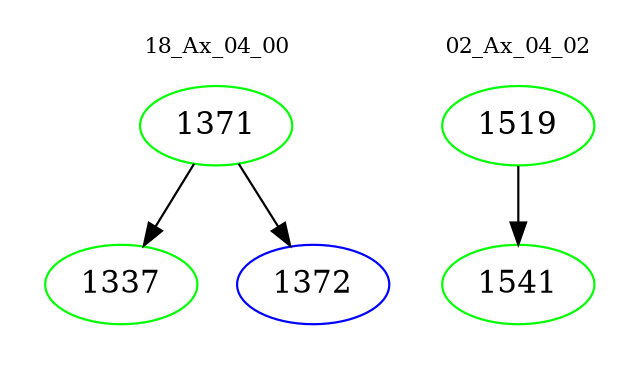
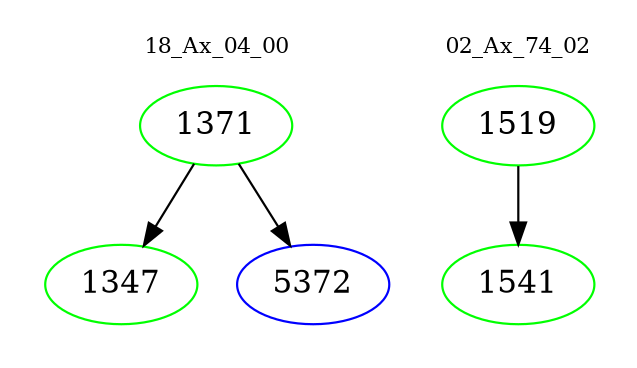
cluster "02_Ax_04_02": label "02_Ax_04_02" -> "02_Ax_74_02"
node "1337": label "1337" -> "1347"
node "1372": label "1372" -> "5372"
